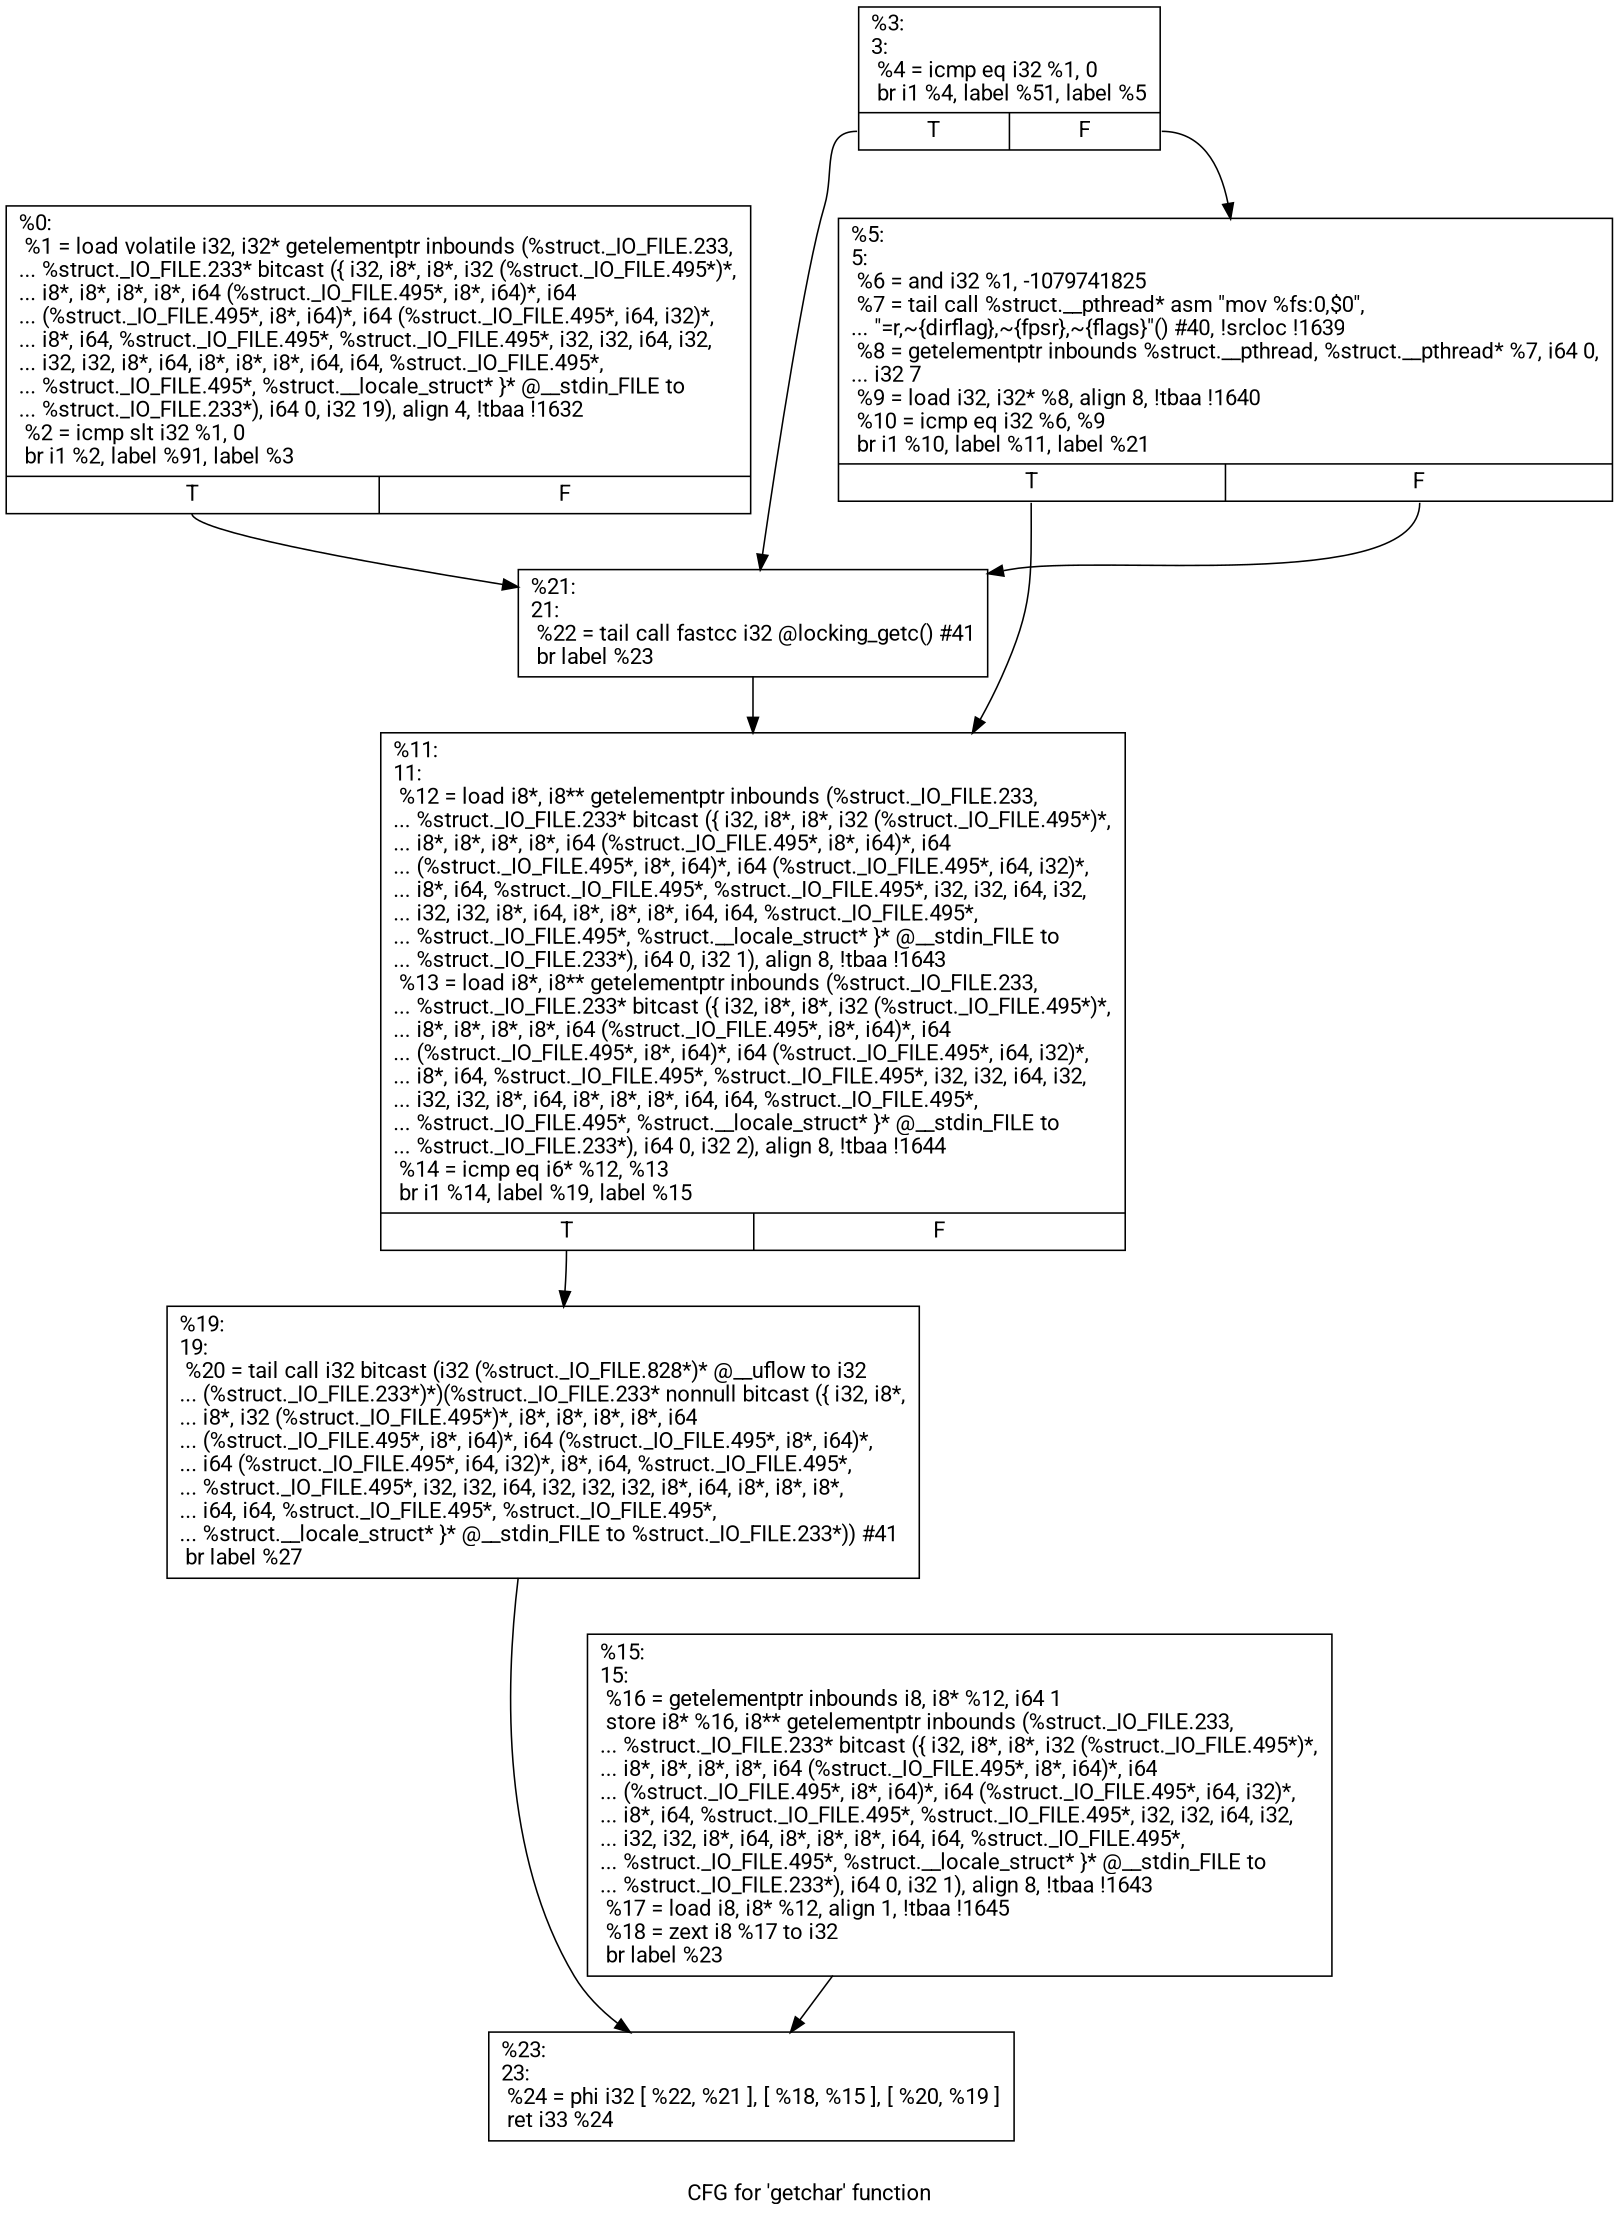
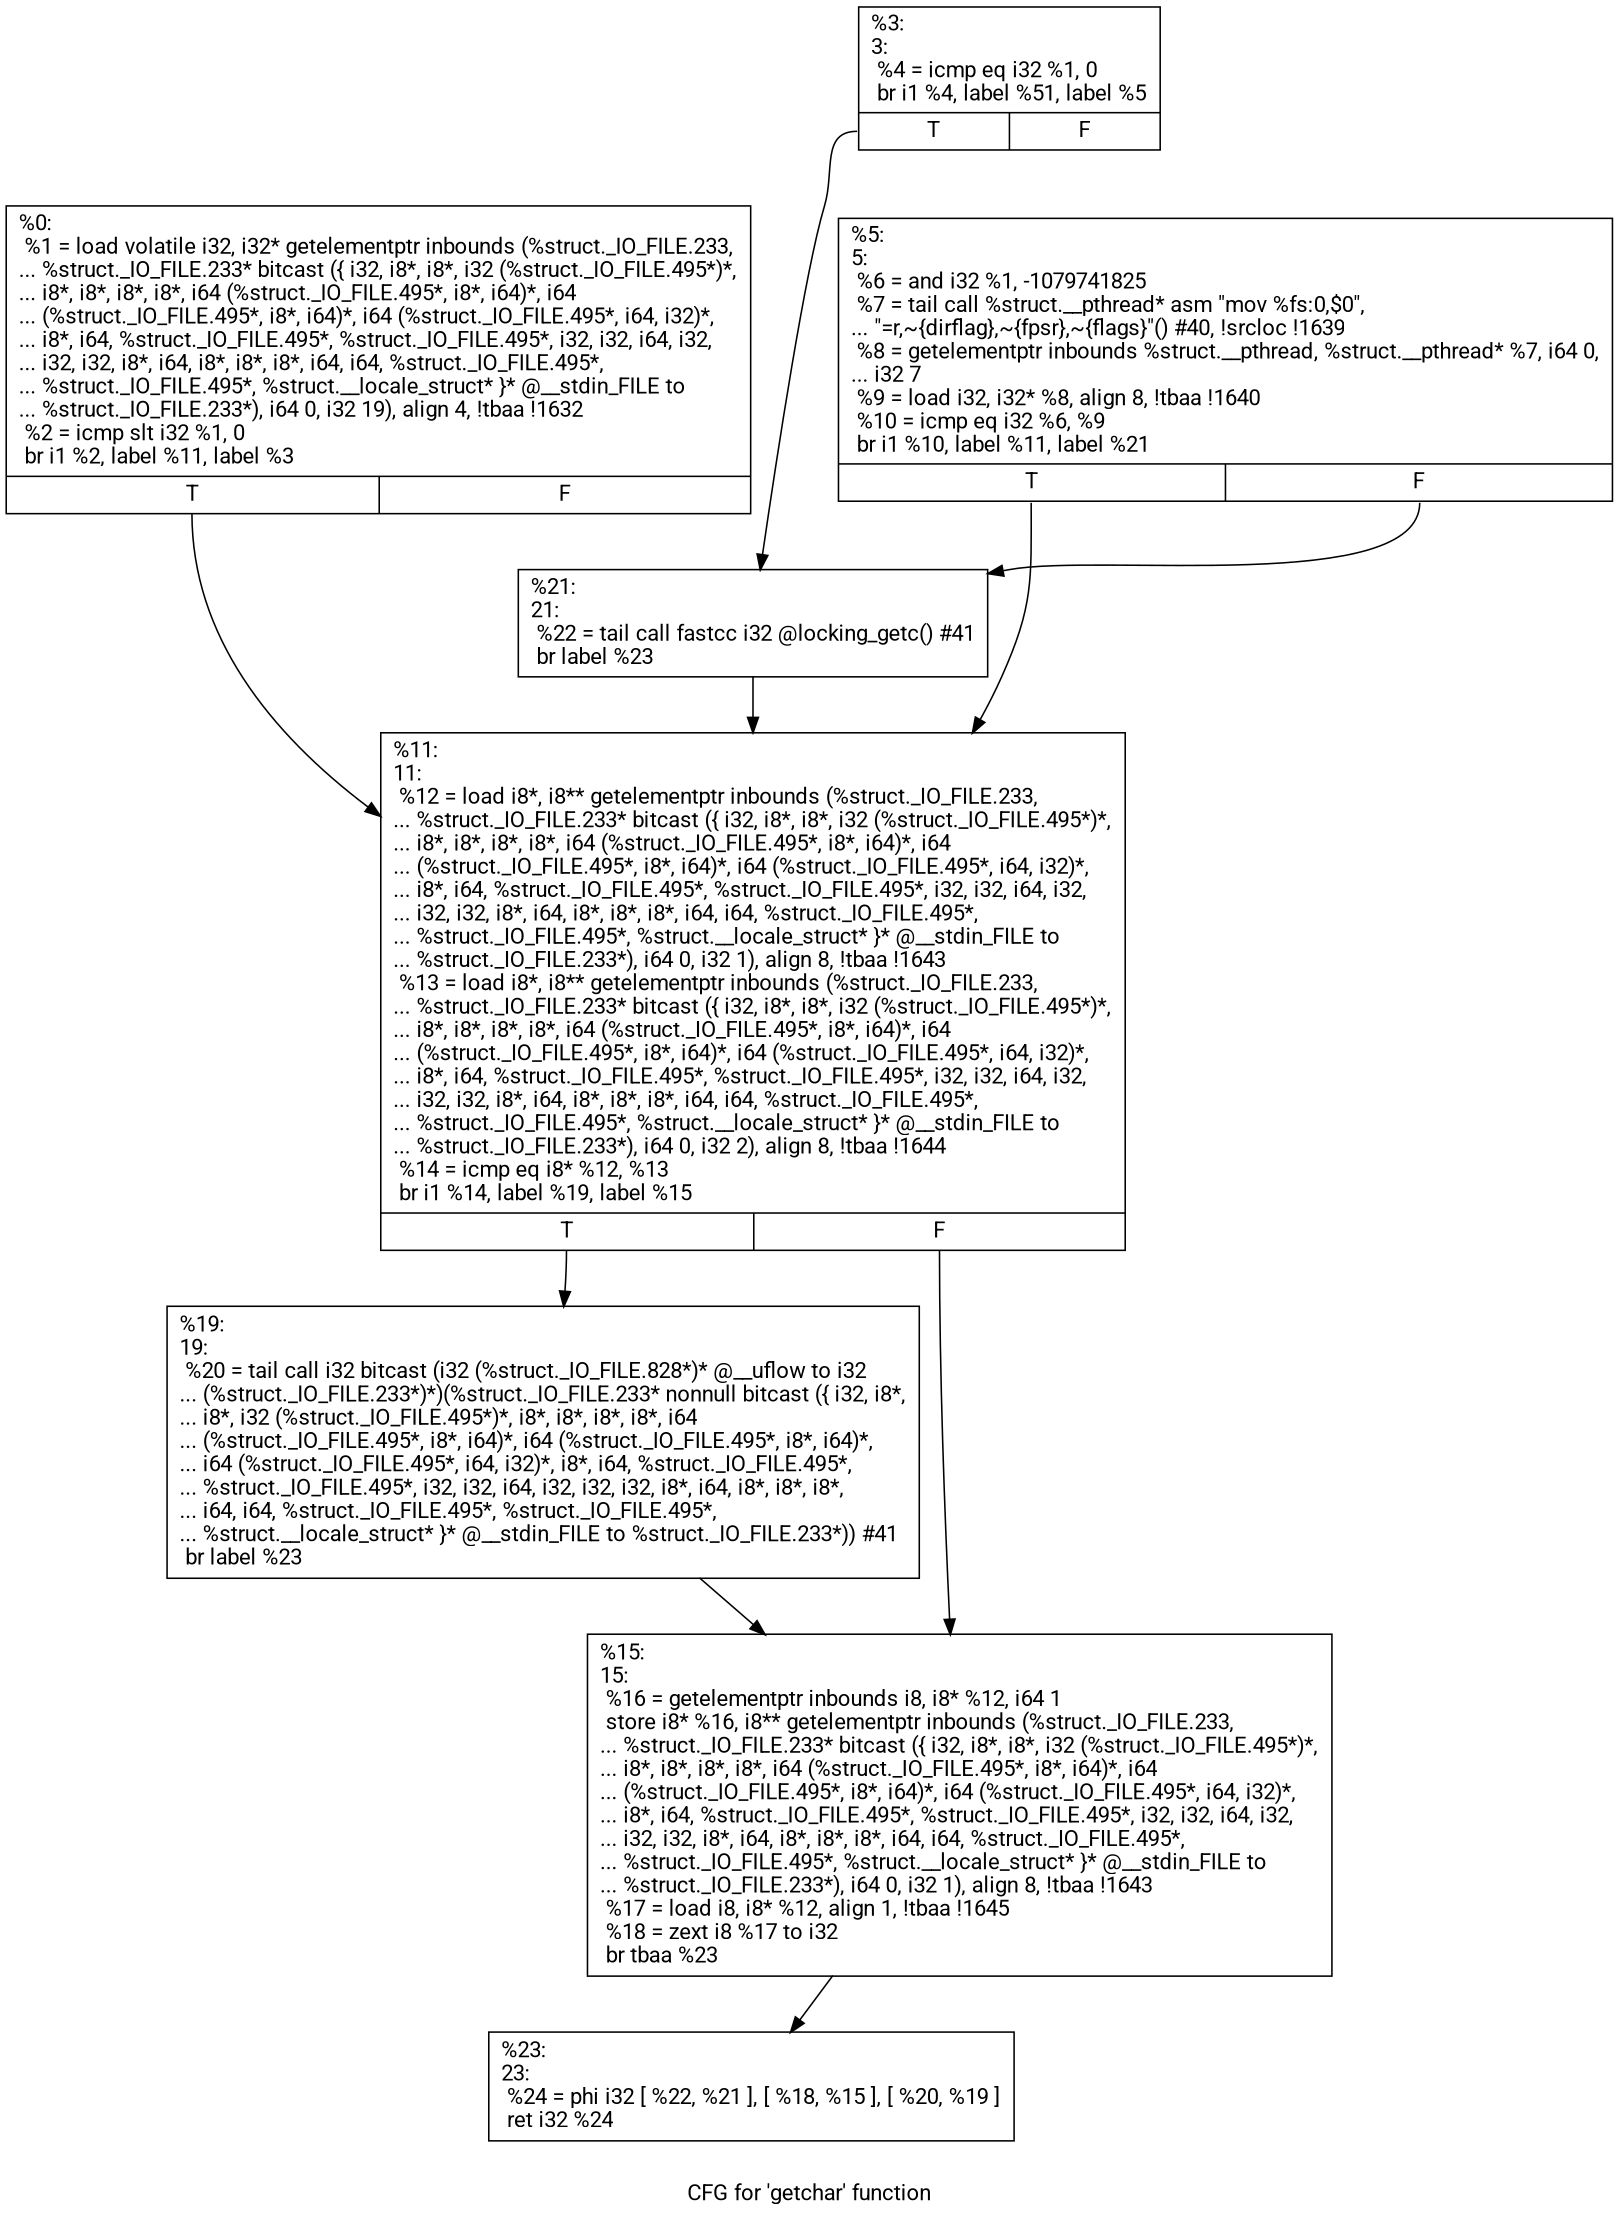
edge "%3:" -> "%5:": removed
node "%0:": text "br i1 %2, label %91, label %3" -> "br i1 %2, label %11, label %3"
edge "%0:" -> "%21:": now "%0:" -> "%11:"
node "%11:": text "%14 = icmp eq i6* %12, %13" -> "%14 = icmp eq i8* %12, %13"
edge "%11:" -> "%15:": added
node "%19:": text "br label %27" -> "br label %23"
edge "%19:" -> "%23:": now "%19:" -> "%15:"
node "%15:": text "br label %23" -> "br tbaa %23"
node "%23:": text "ret i33 %24" -> "ret i32 %24"
